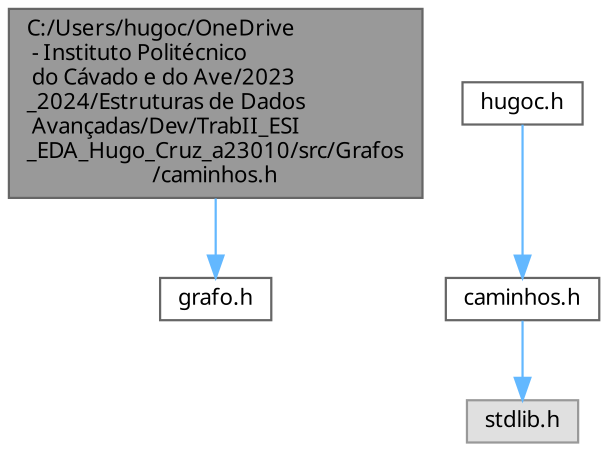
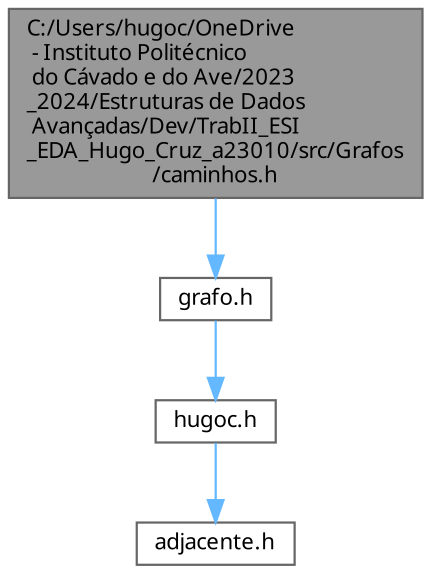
node "caminhos.h": label "caminhos.h" -> "adjacente.h"
edge "grafo.h" -> "hugoc.h": added
node "stdlib.h": removed
